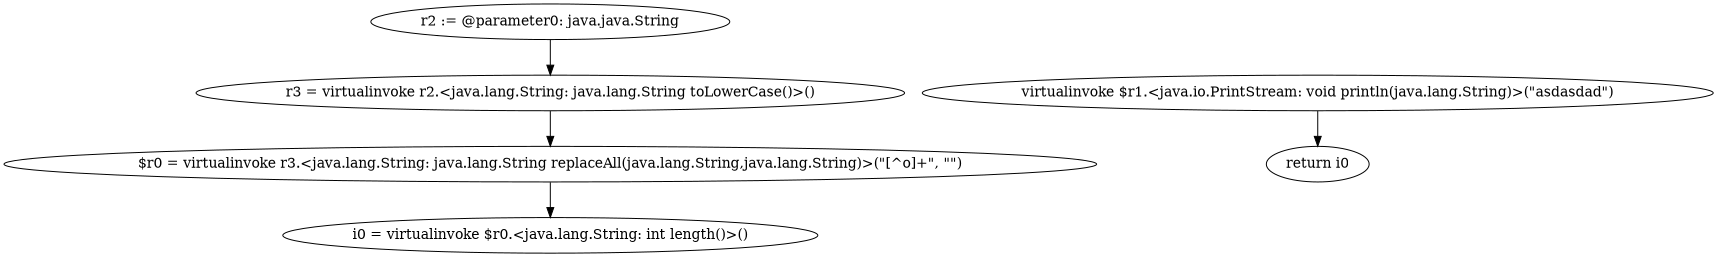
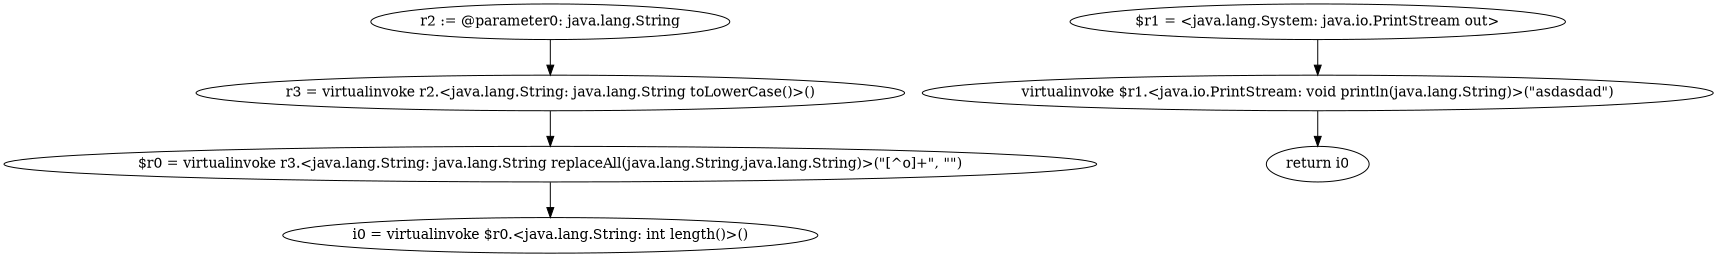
node "r2 := @parameter0: java.java.String": label "r2 := @parameter0: java.java.String" -> "r2 := @parameter0: java.lang.String"
node "$r1 = <java.lang.System: java.io.PrintStream out>": added
